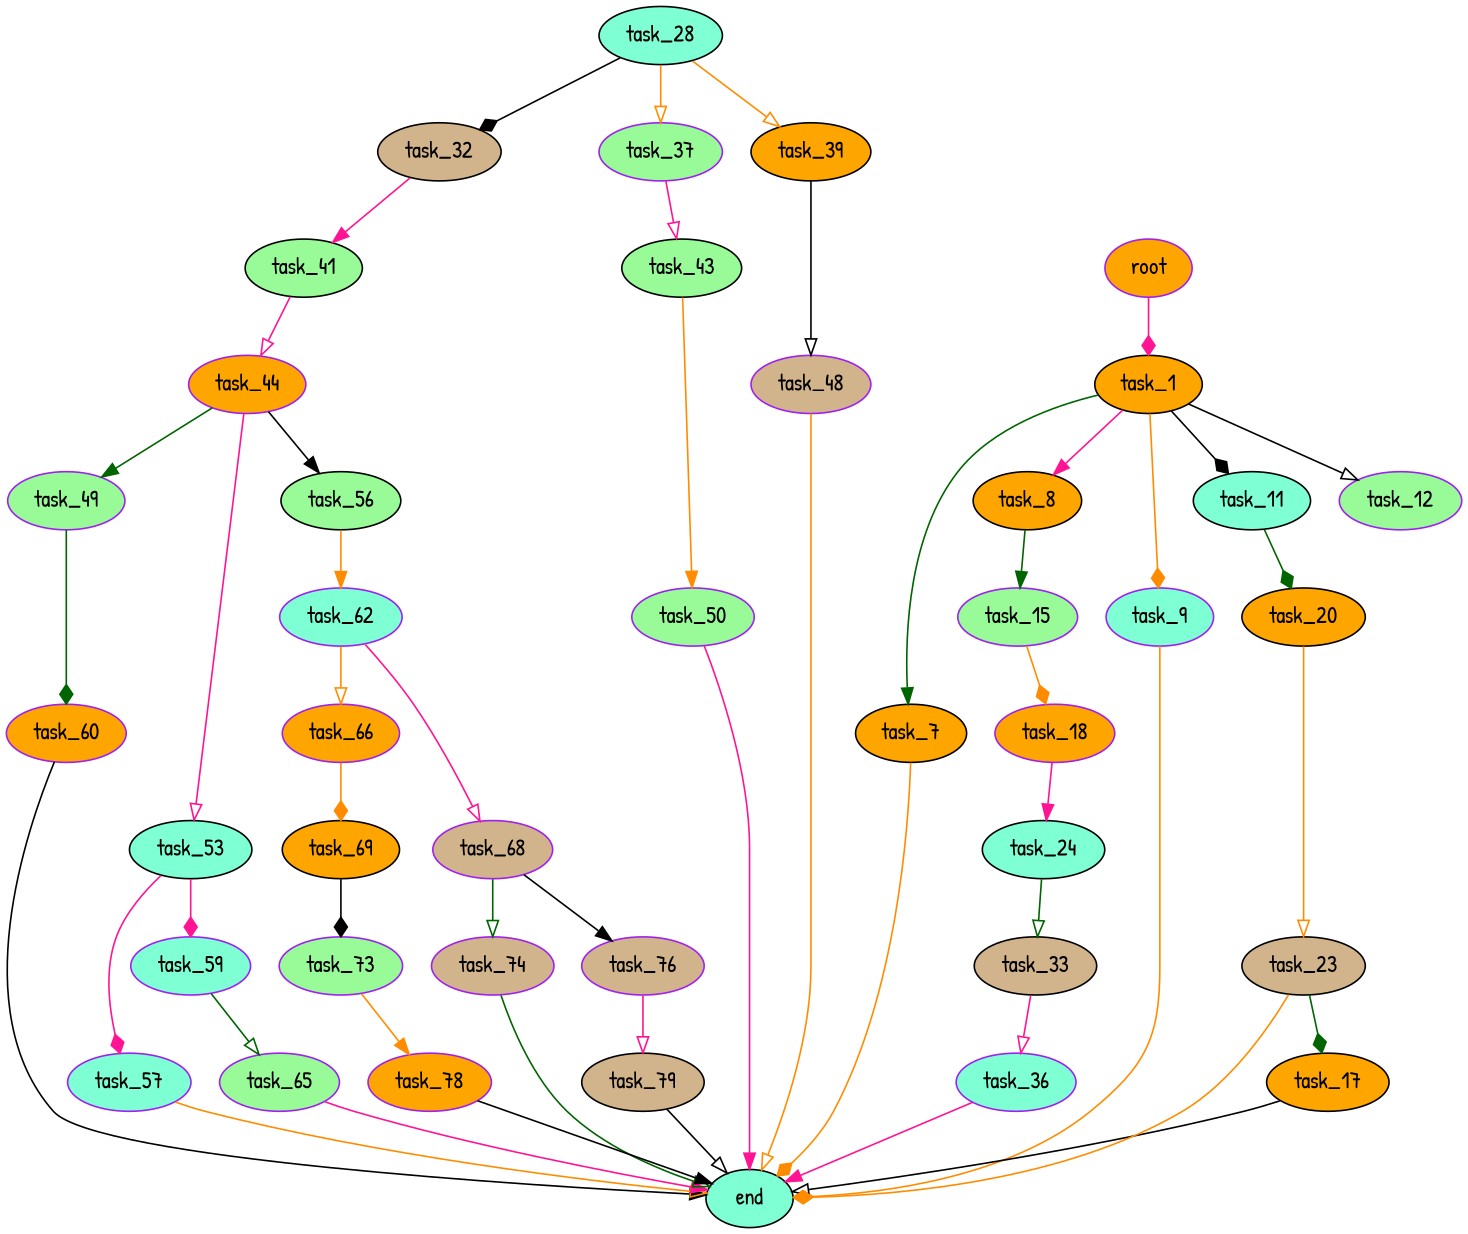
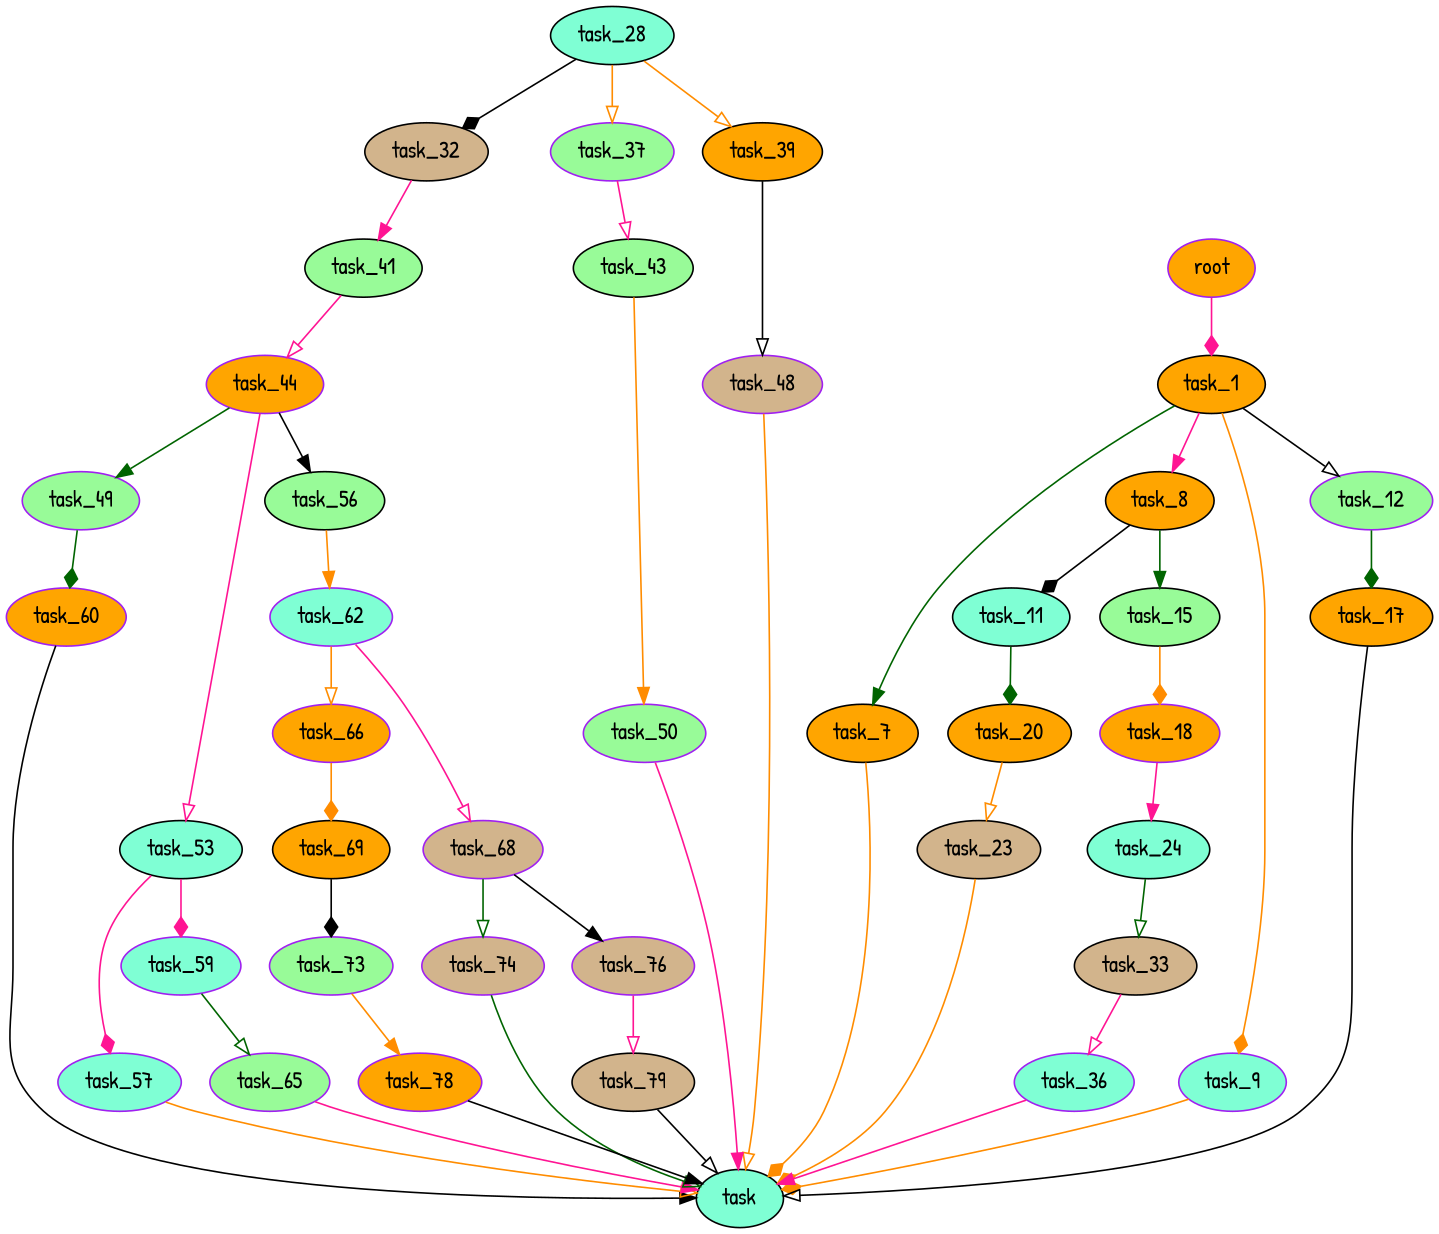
edge "task_1" -> "task_11": now "task_8" -> "task_11"
node "task_15": color purple -> black
edge "task_23" -> "task_17": now "task_12" -> "task_17"
node "end": label "end" -> "task"
